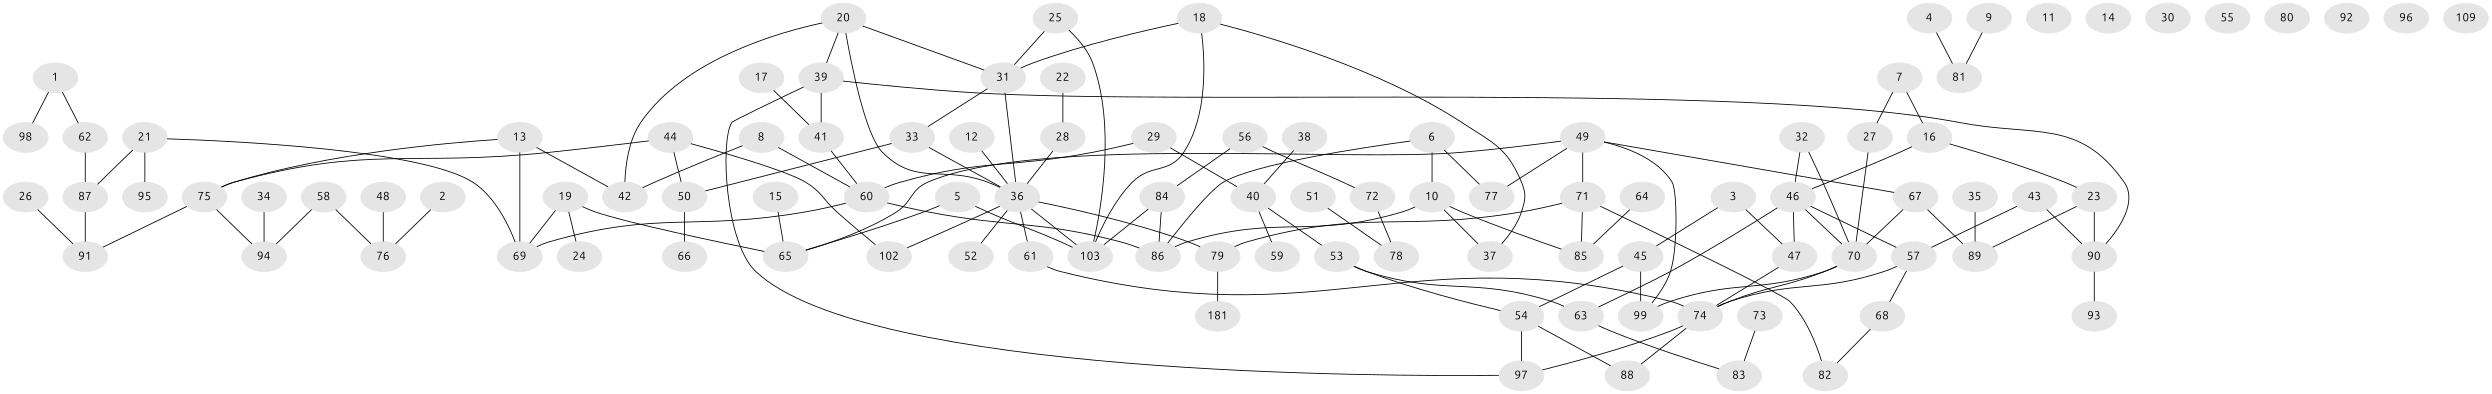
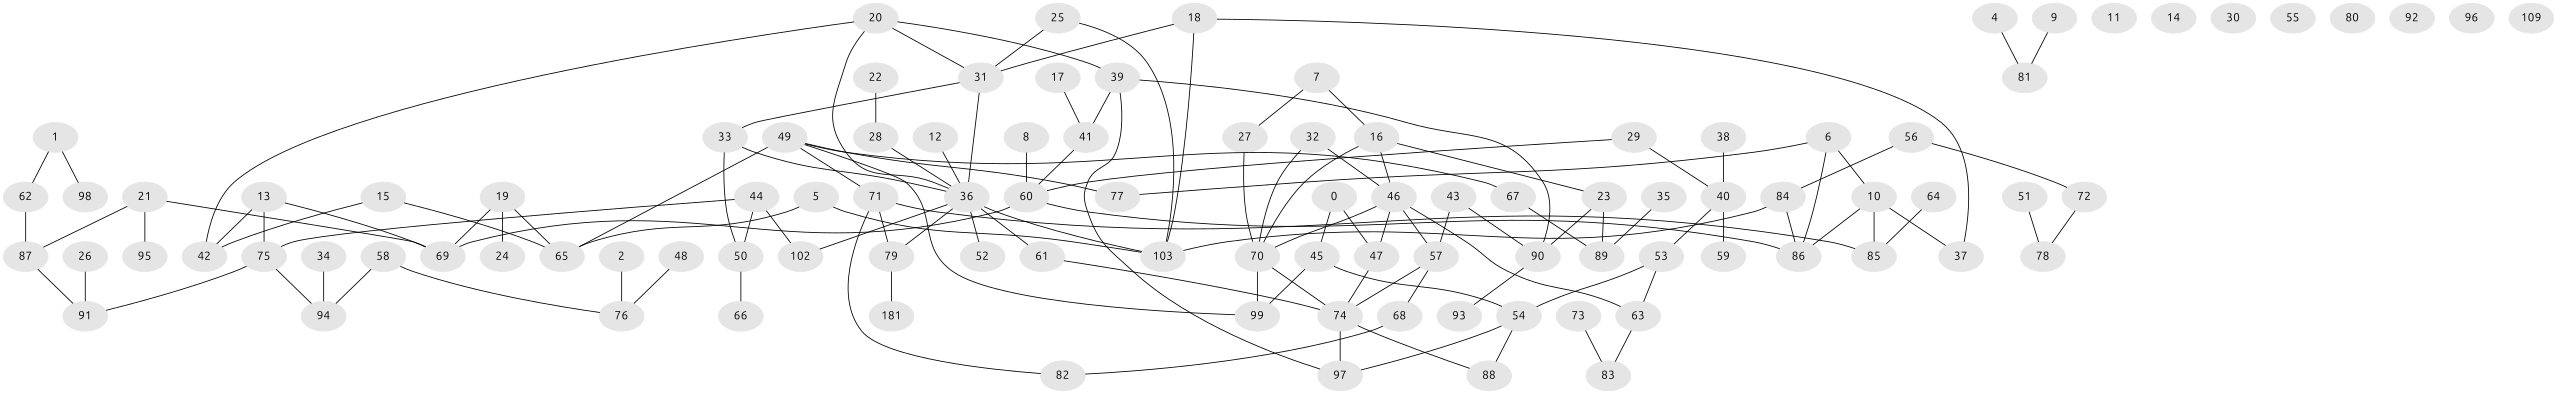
edge "8" -- "42": now "15" -- "42"
node "3": label "3" -> "0"
edge "67" -- "70": now "16" -- "70"
